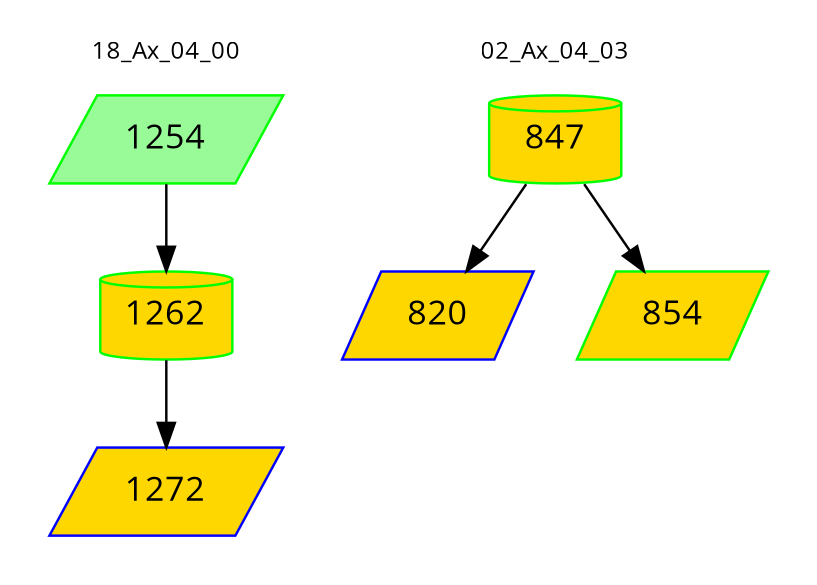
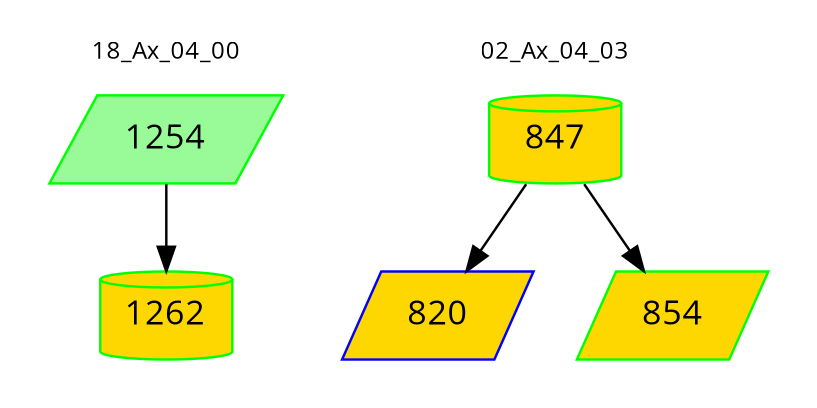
node "1272": removed
